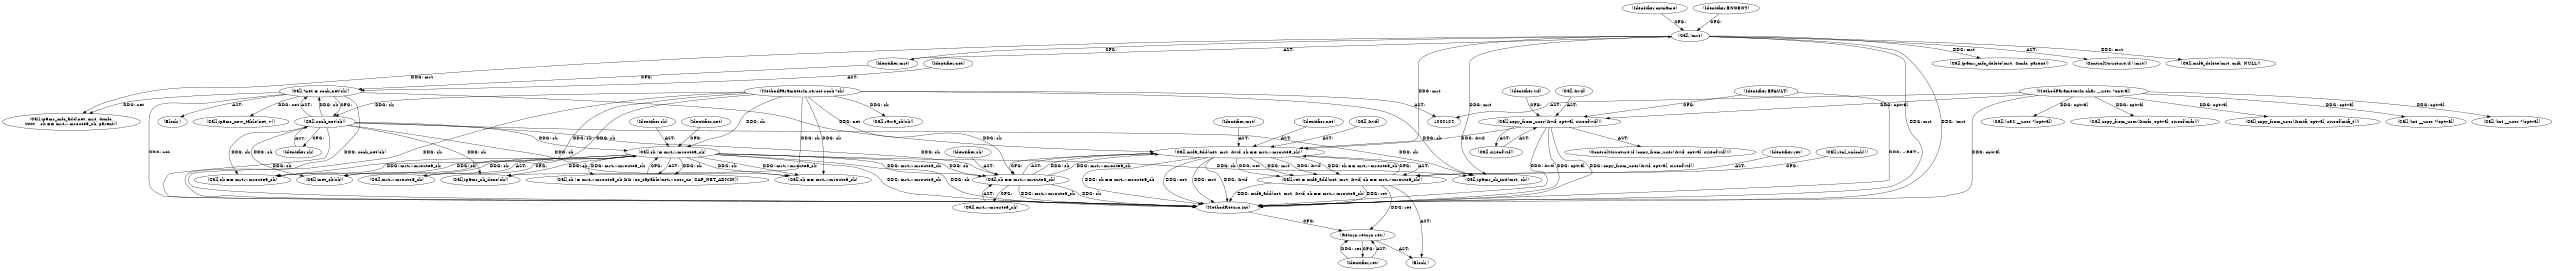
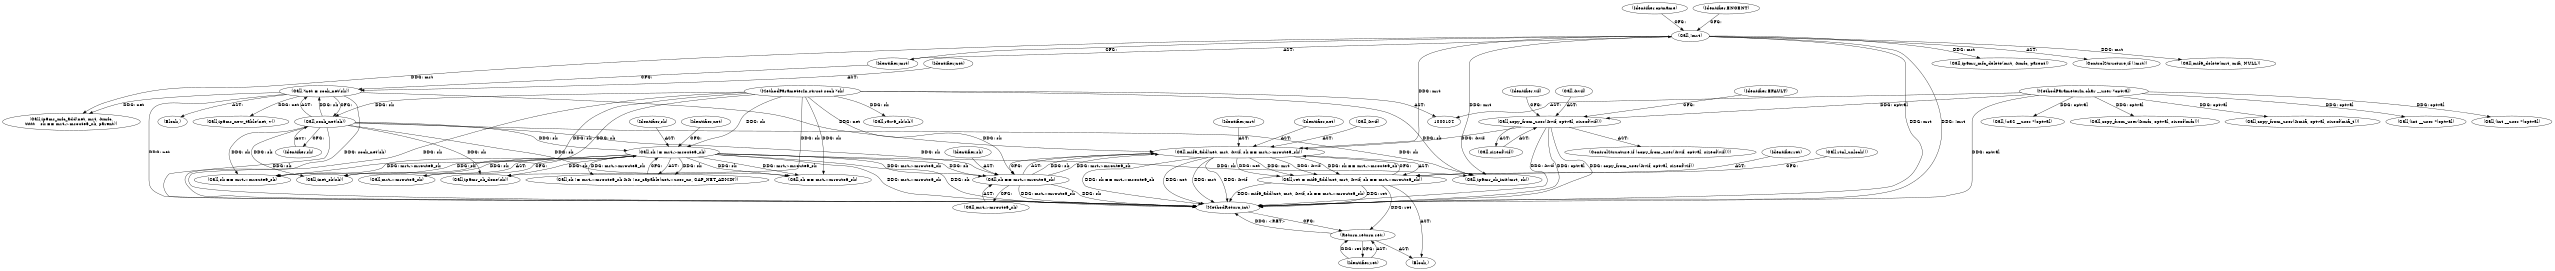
edge "(Identifier,EFAULT)" -> "(MethodReturn,int)": now "(Return,return ret;)" -> "(MethodReturn,int)"
